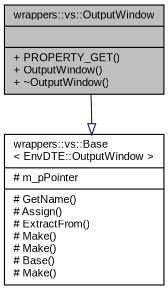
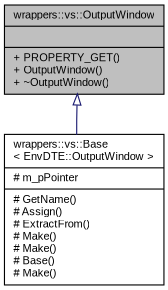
edge "wrappers::vs::OutputWindow" -> "wrappers::vs::Base": reversed
